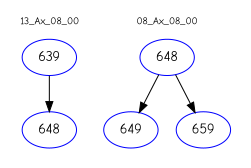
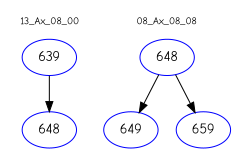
cluster "08_Ax_08_00": label "08_Ax_08_00" -> "08_Ax_08_08"
